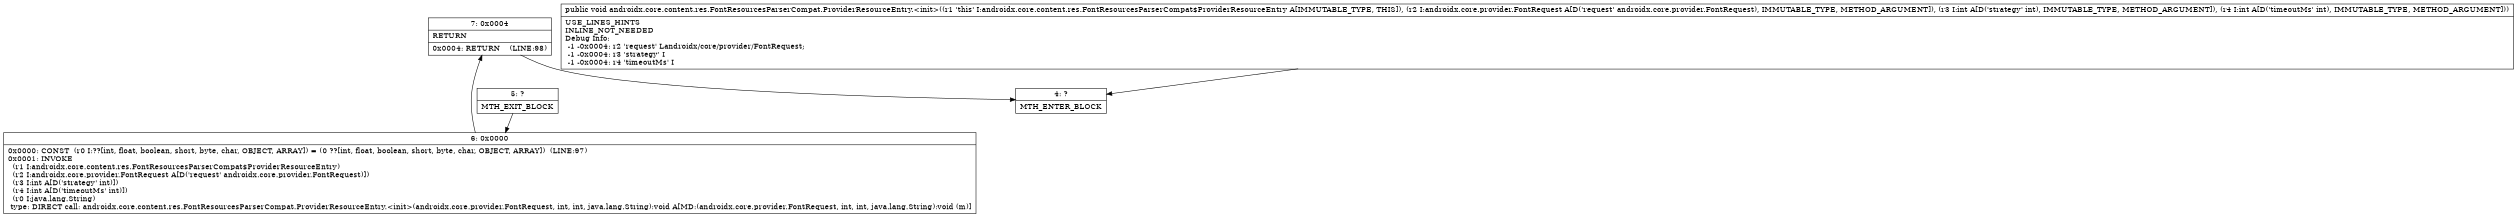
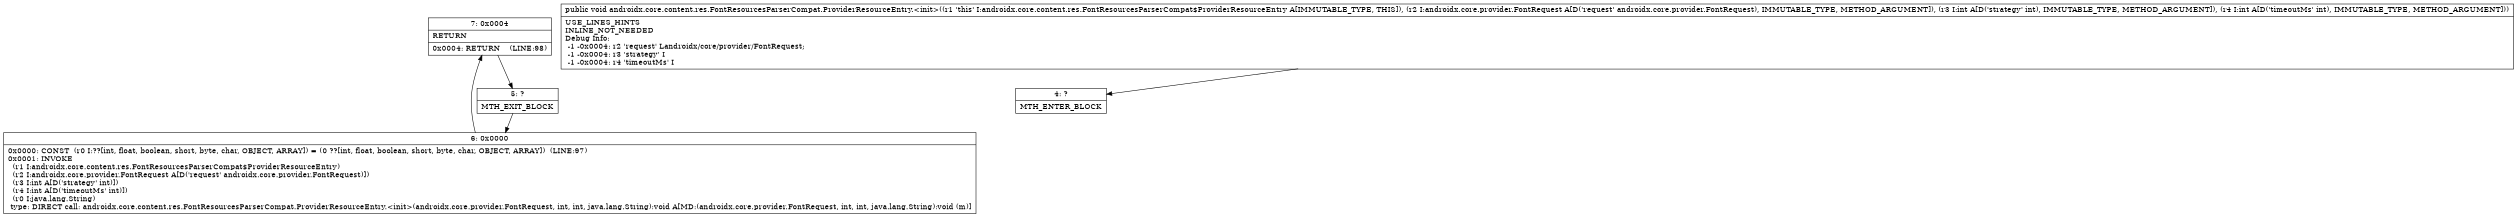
edge "7: 0x0004" -> "4: ?": now "7: 0x0004" -> "5: ?"
